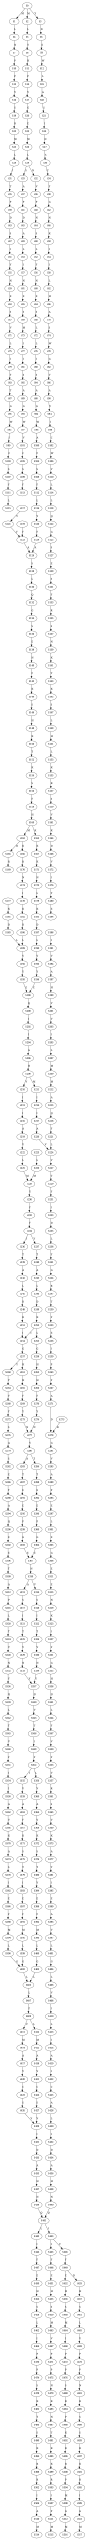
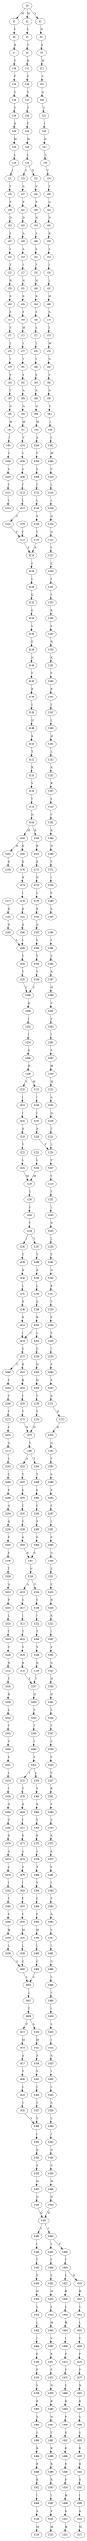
edge "S113" -> "S117": added, label "L"
edge "S271" -> "S278": now "S271" -> "S275"
